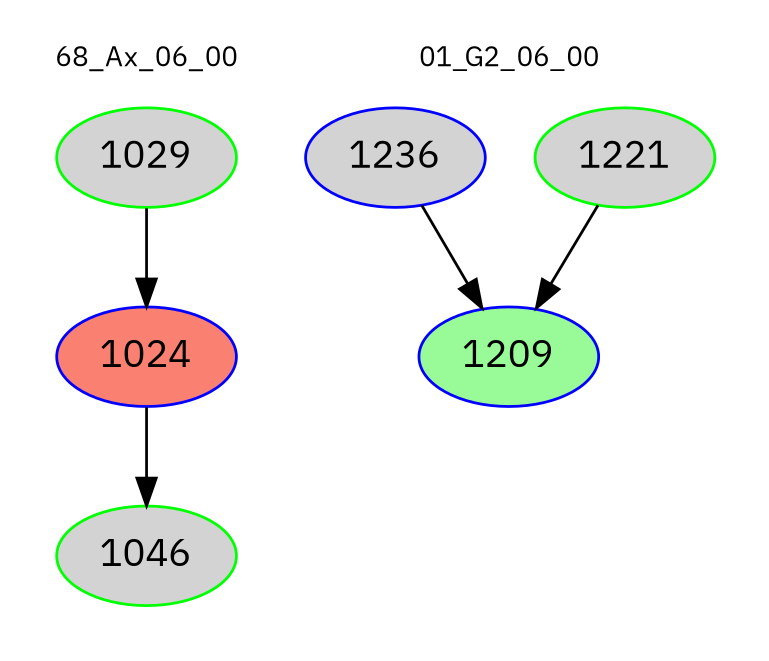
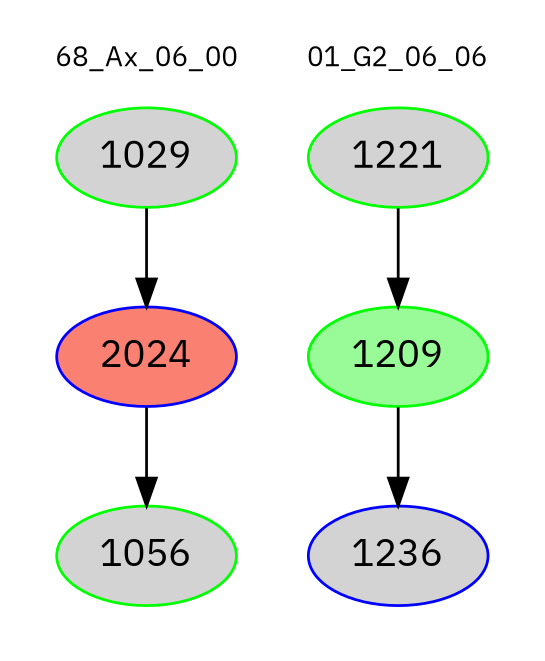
cluster "01_G2_06_00": label "01_G2_06_00" -> "01_G2_06_06"
edge "1236" -> "1209": reversed
node "1024": label "1024" -> "2024"
node "1209": color blue -> green
node "1046": label "1046" -> "1056"
